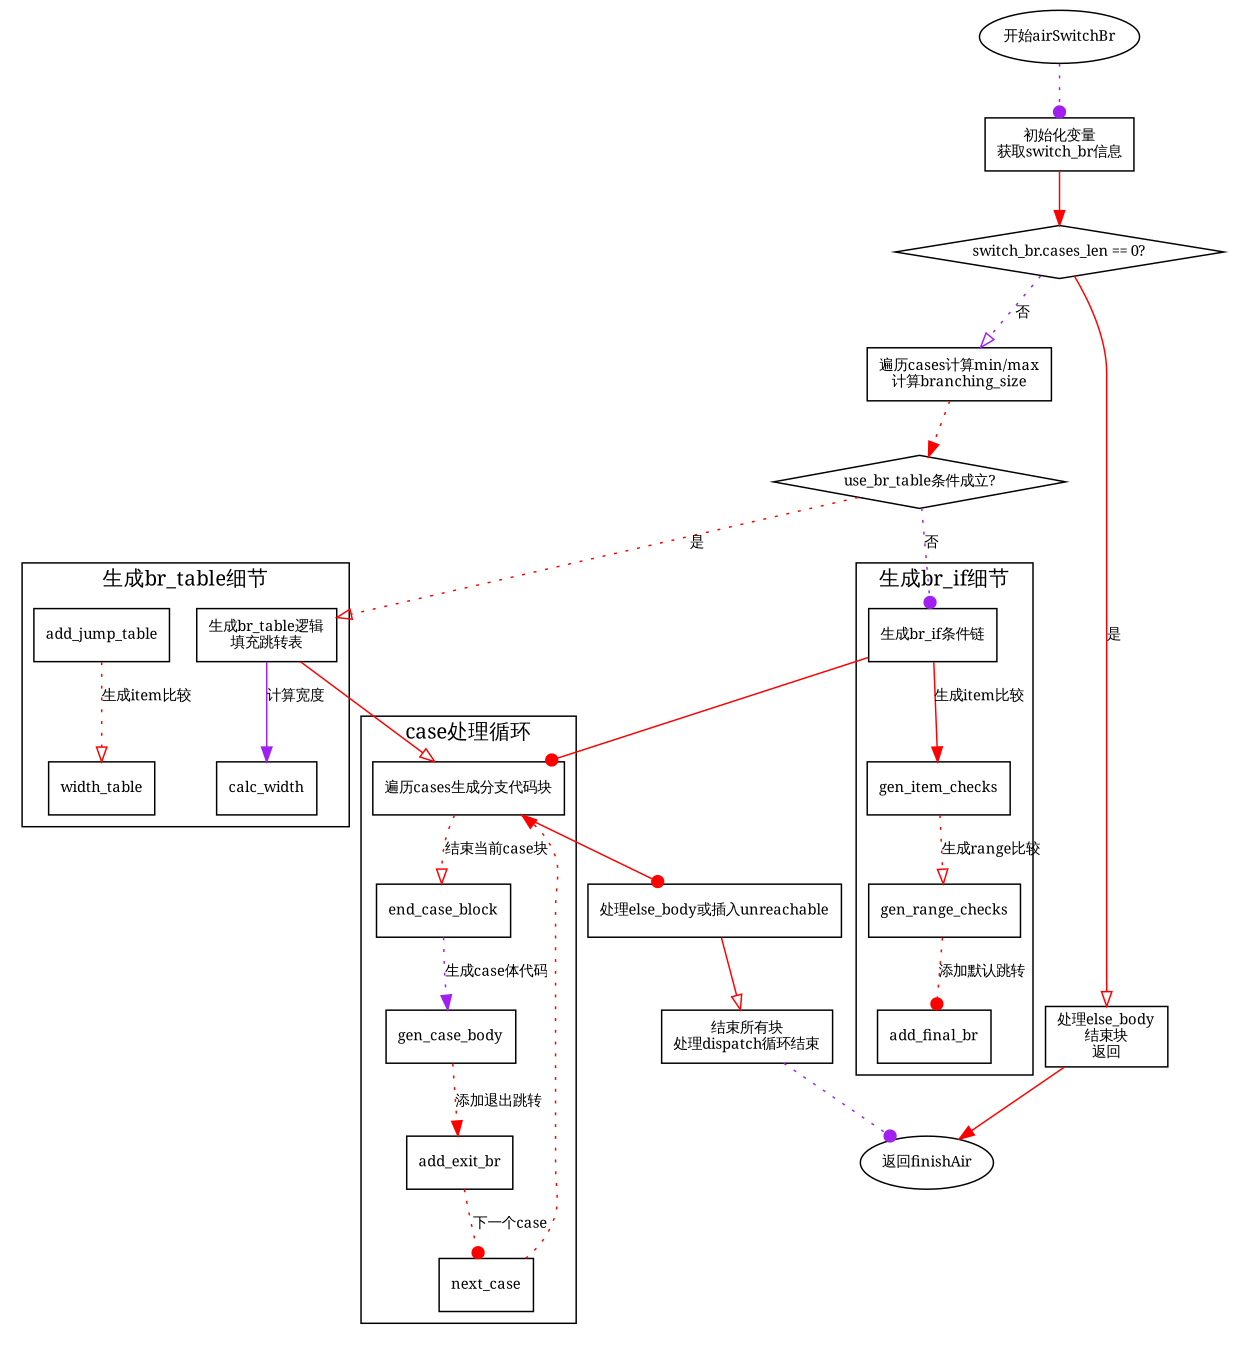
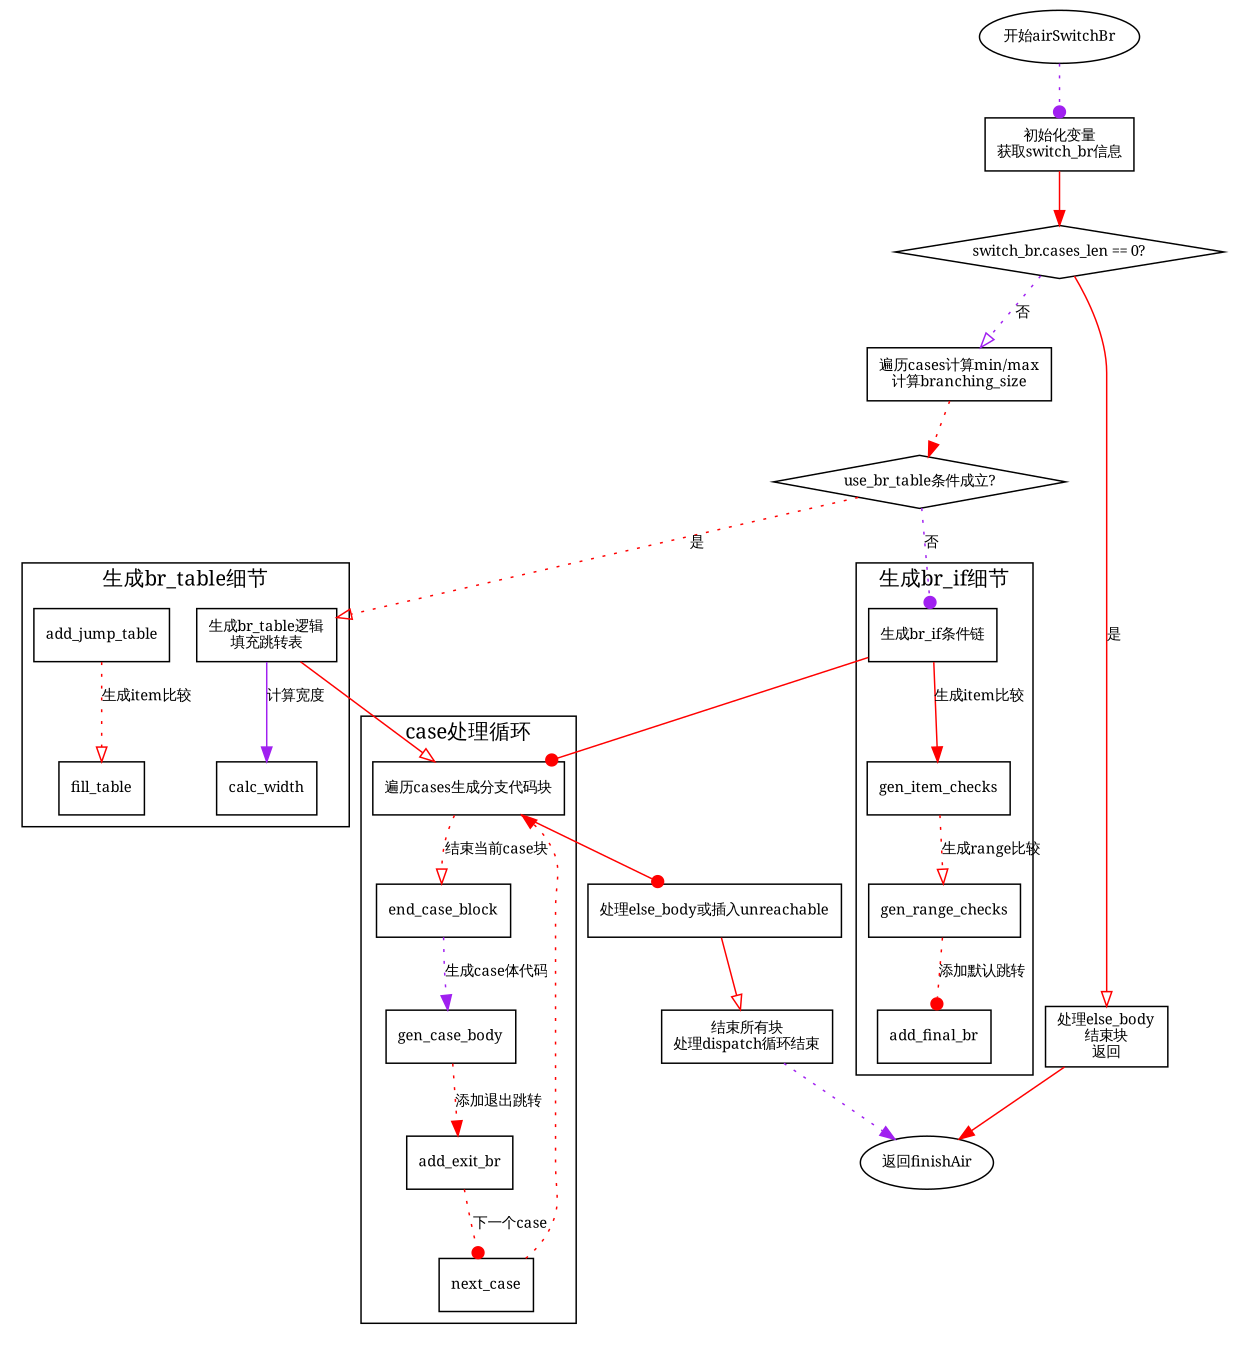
node "width_table": label "width_table" -> "fill_table"
edge "结束所有块 处理dispatch循环结束" -> "返回finishAir": arrowhead dot -> normal
